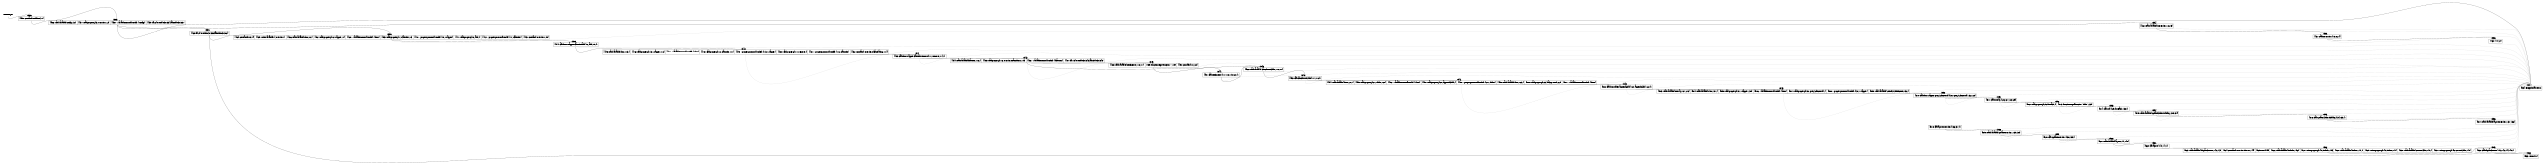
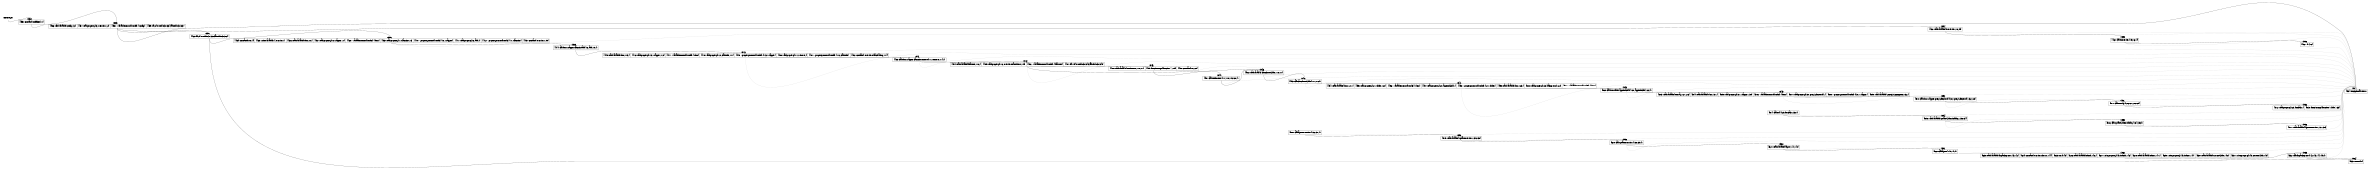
edge "4512: read-property[v25,'forEach',-]" -> "4514: call-null [v25,'forEach',v33,-]*": removed
